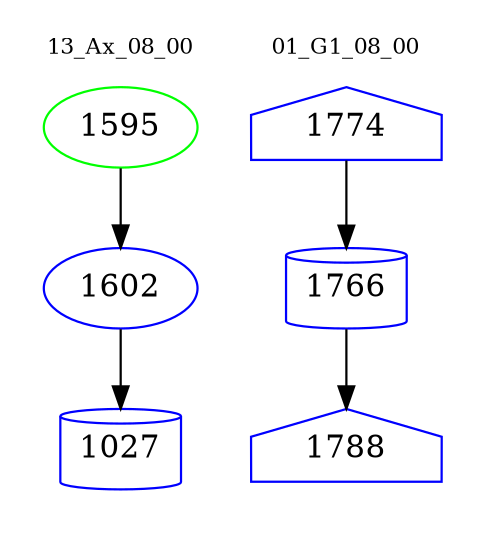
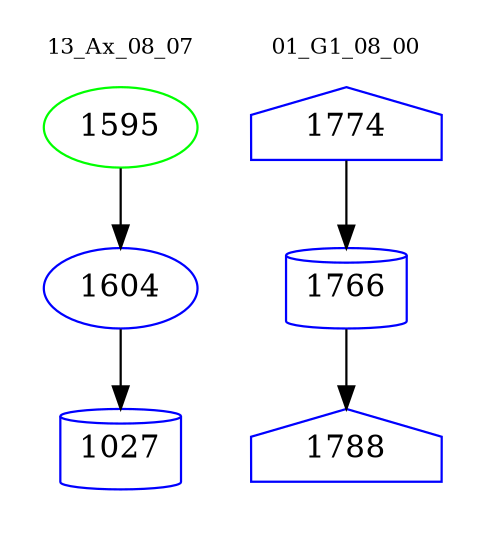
cluster "13_Ax_08_00": label "13_Ax_08_00" -> "13_Ax_08_07"
node "1602": label "1602" -> "1604"
